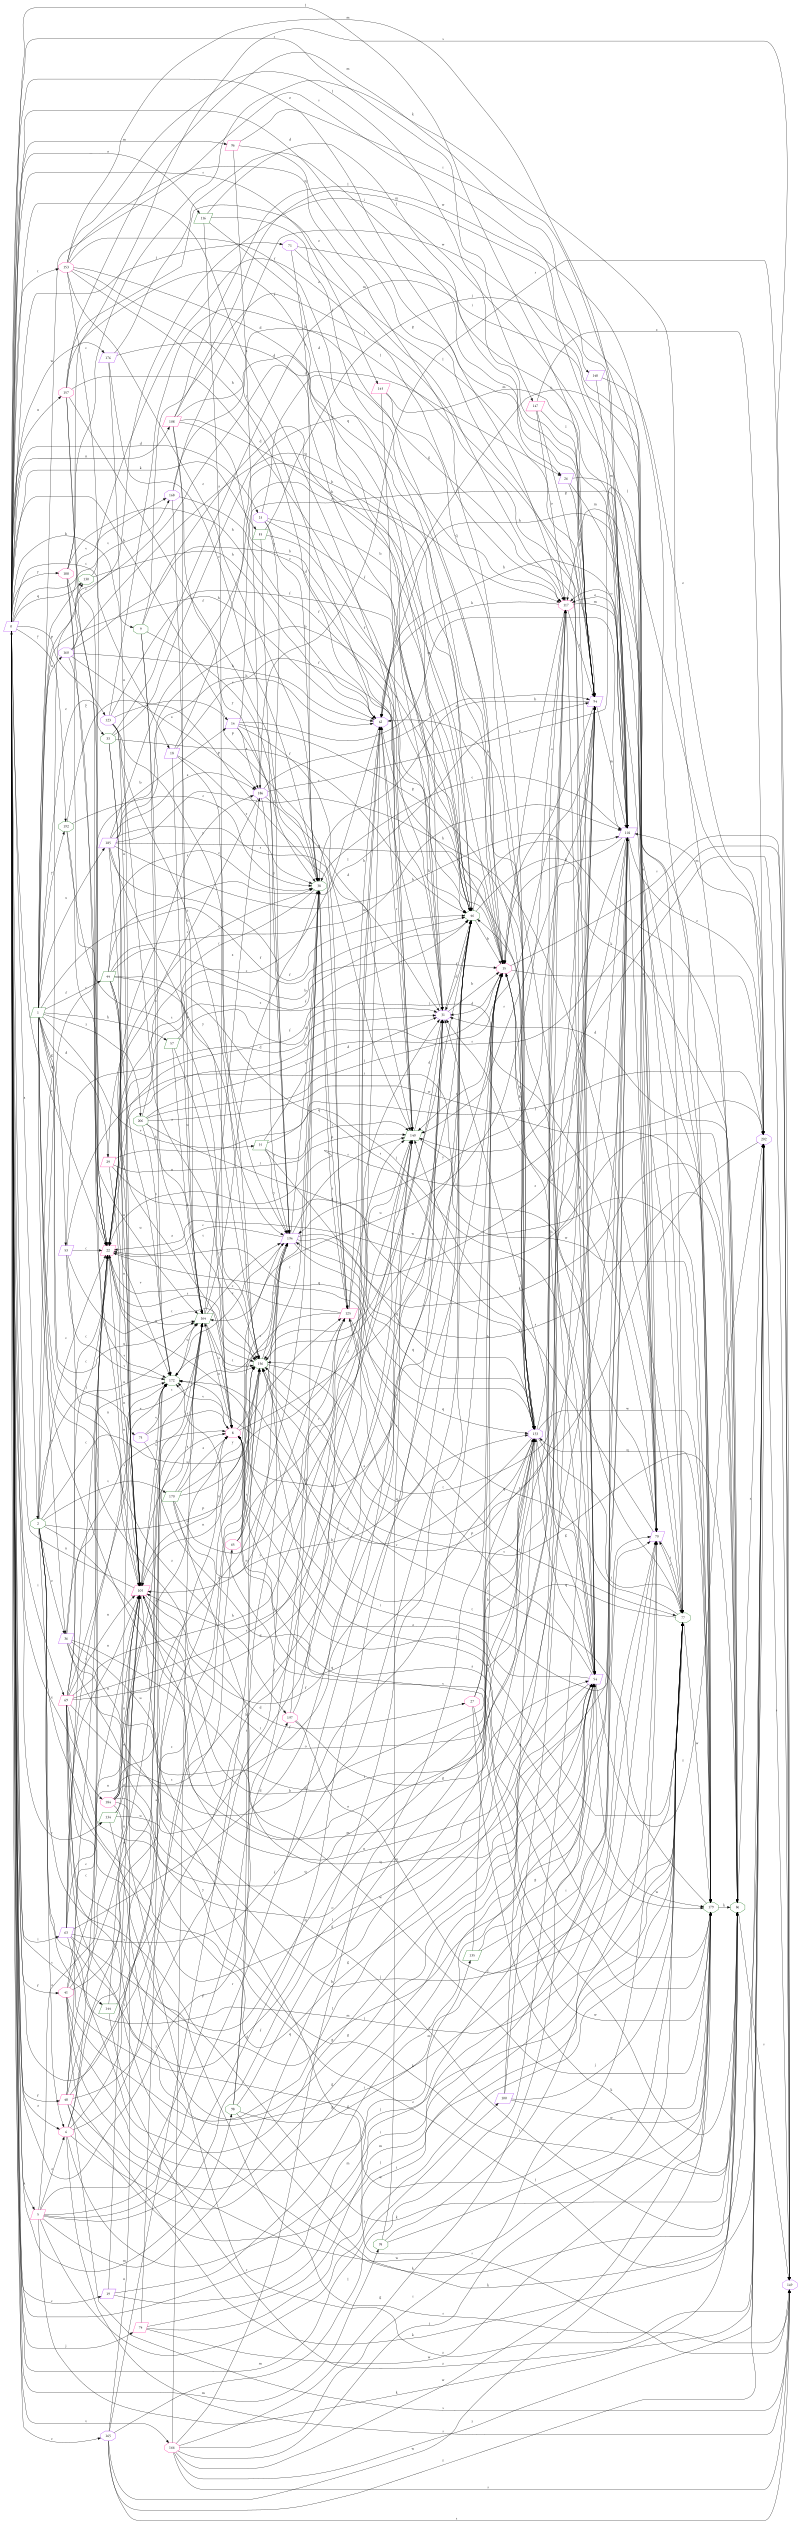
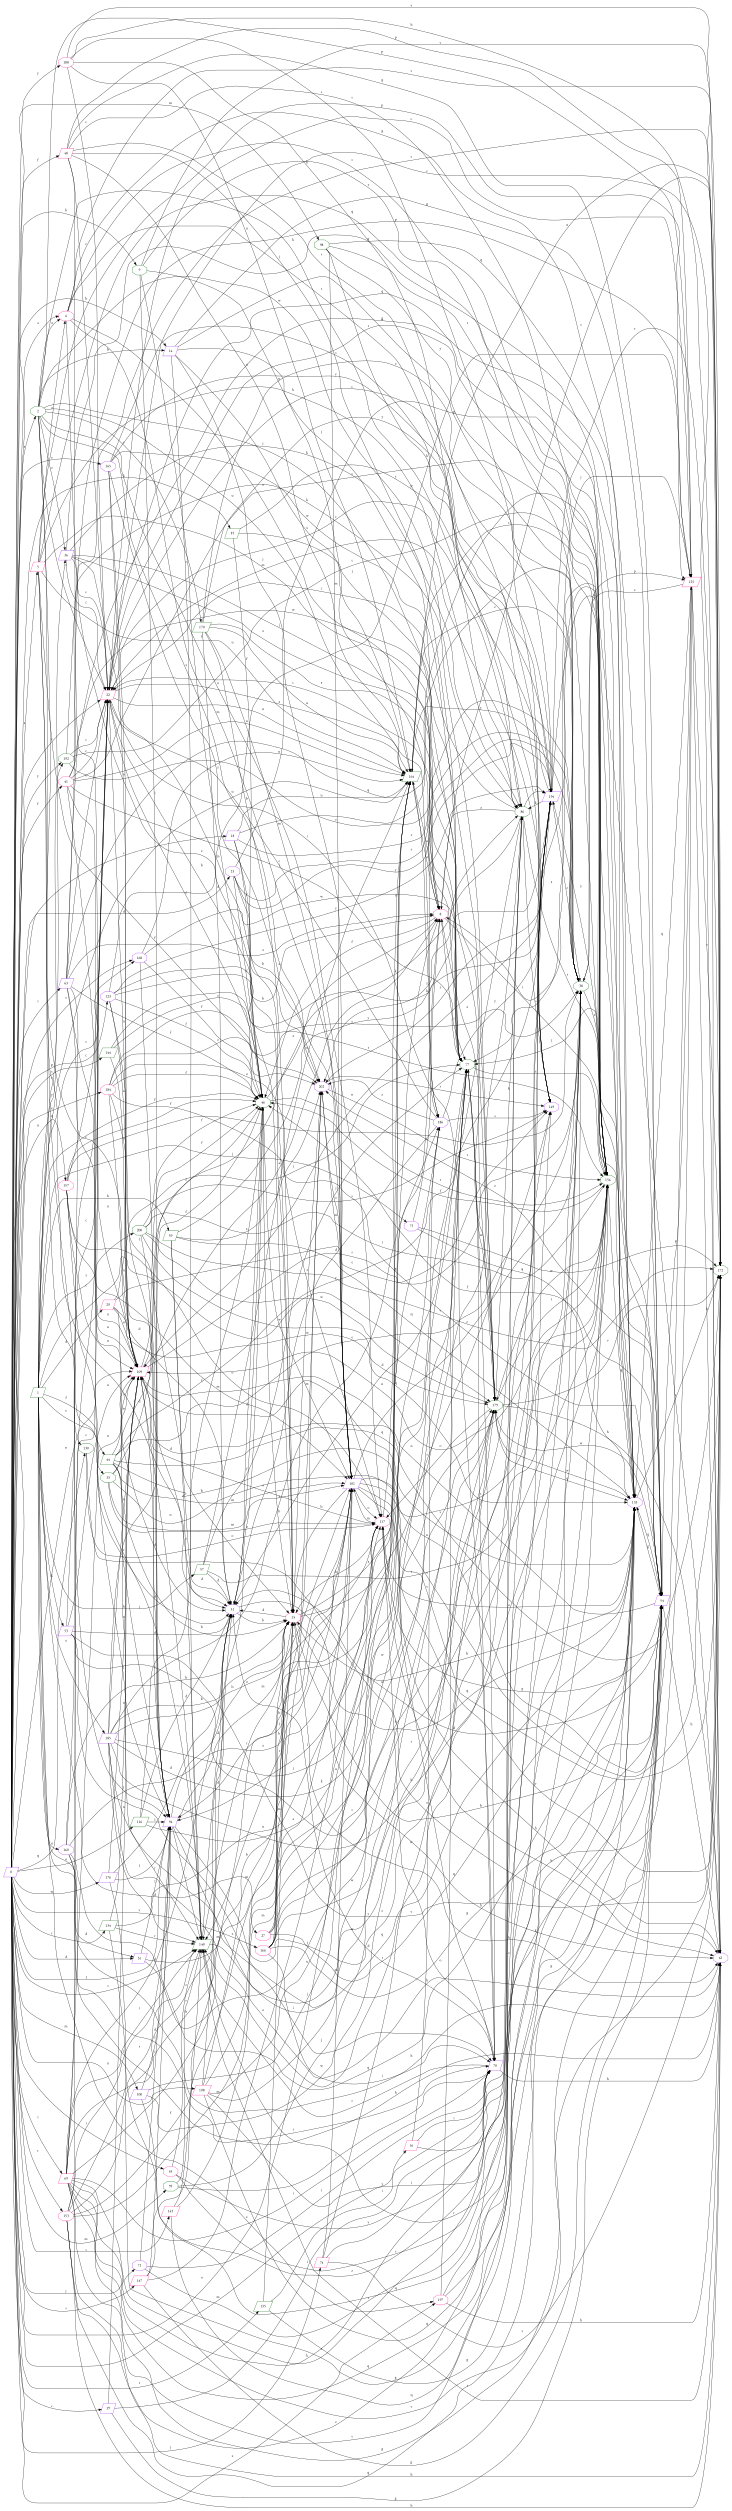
node "148": removed
edge "109" -> "0": reversed
edge "184" -> "172": removed, label "v"
